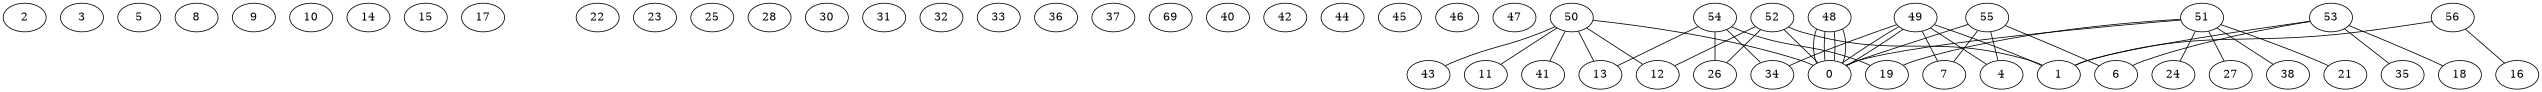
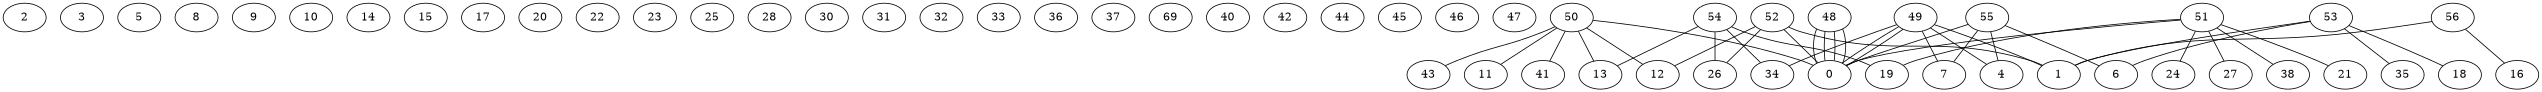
node "20": added
